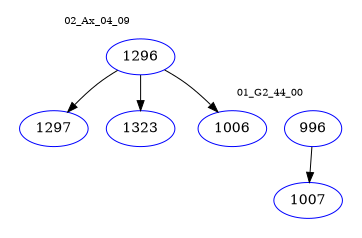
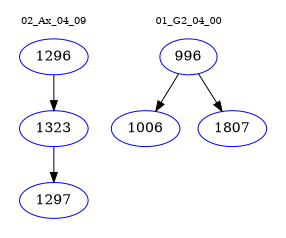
edge "1296" -> "1297": now "1323" -> "1297"
edge "1296" -> "1006": now "996" -> "1006"
cluster "01_G2_44_00": label "01_G2_44_00" -> "01_G2_04_00"
node "1007": label "1007" -> "1807"
